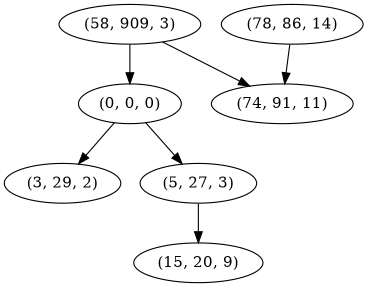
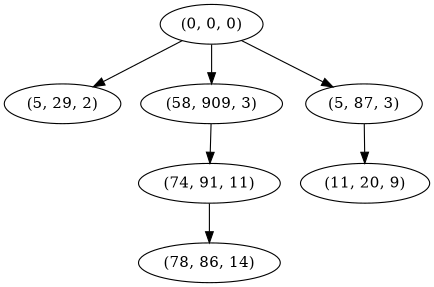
edge "(58, 909, 3)" -> "(0, 0, 0)": reversed
edge "(78, 86, 14)" -> "(74, 91, 11)": reversed
node "(3, 29, 2)": label "(3, 29, 2)" -> "(5, 29, 2)"
node "(5, 27, 3)": label "(5, 27, 3)" -> "(5, 87, 3)"
node "(15, 20, 9)": label "(15, 20, 9)" -> "(11, 20, 9)"
